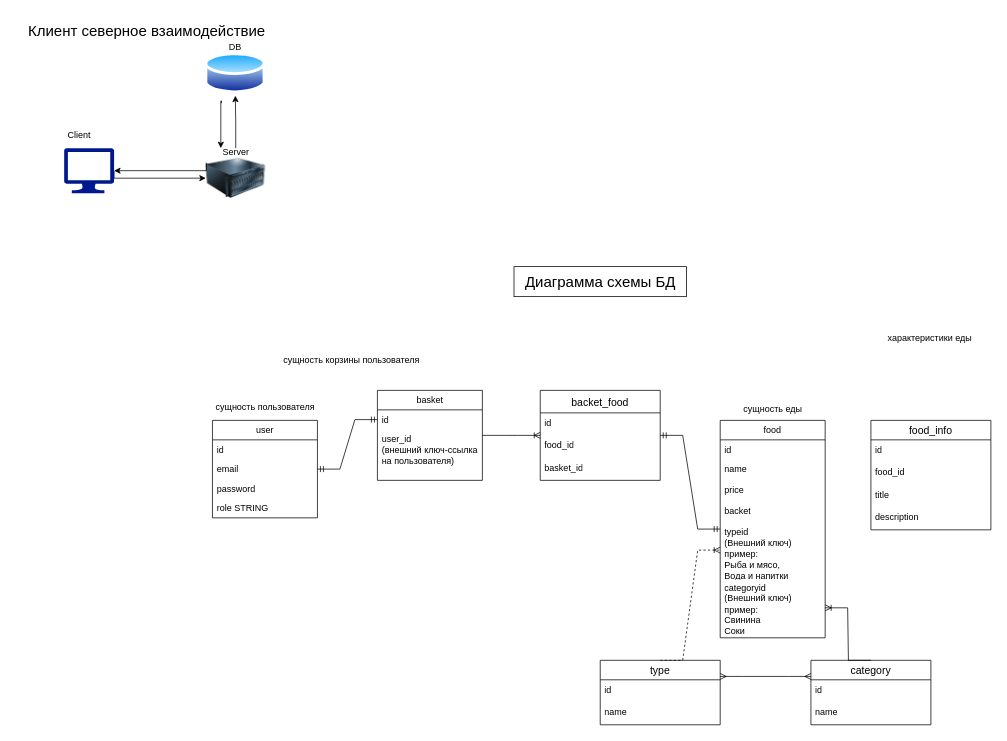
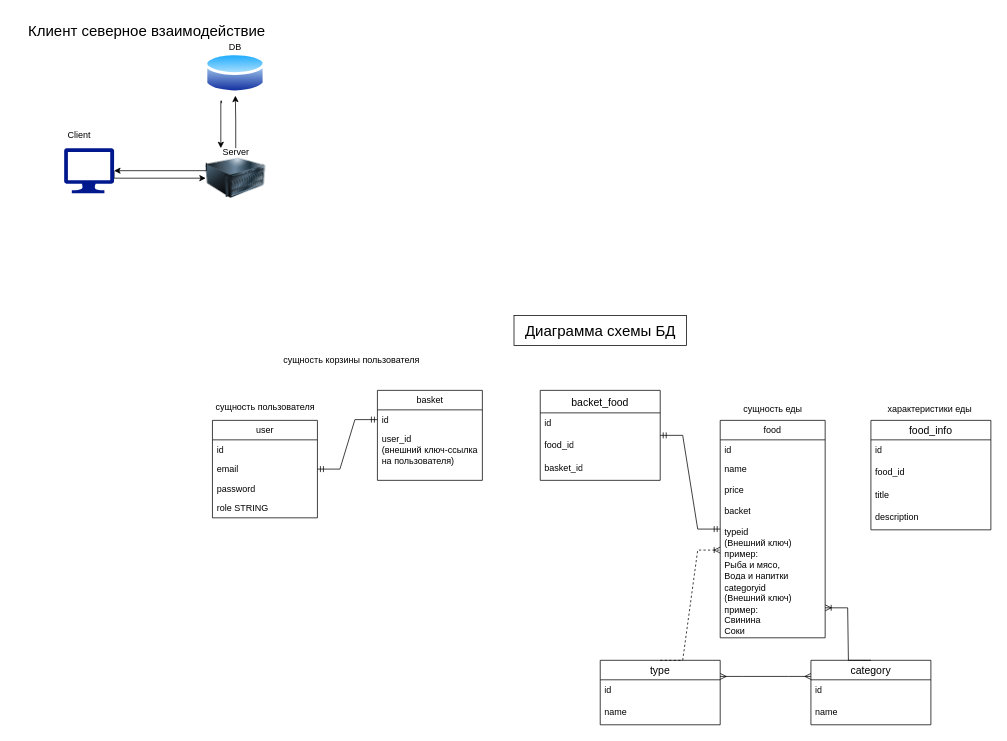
node "Диаграмма схемы БД": moved (600, 282) -> (600, 330)
node "характеристики еды": moved (931, 338) -> (931, 409)
edge "basket" -> "backet_food": removed
